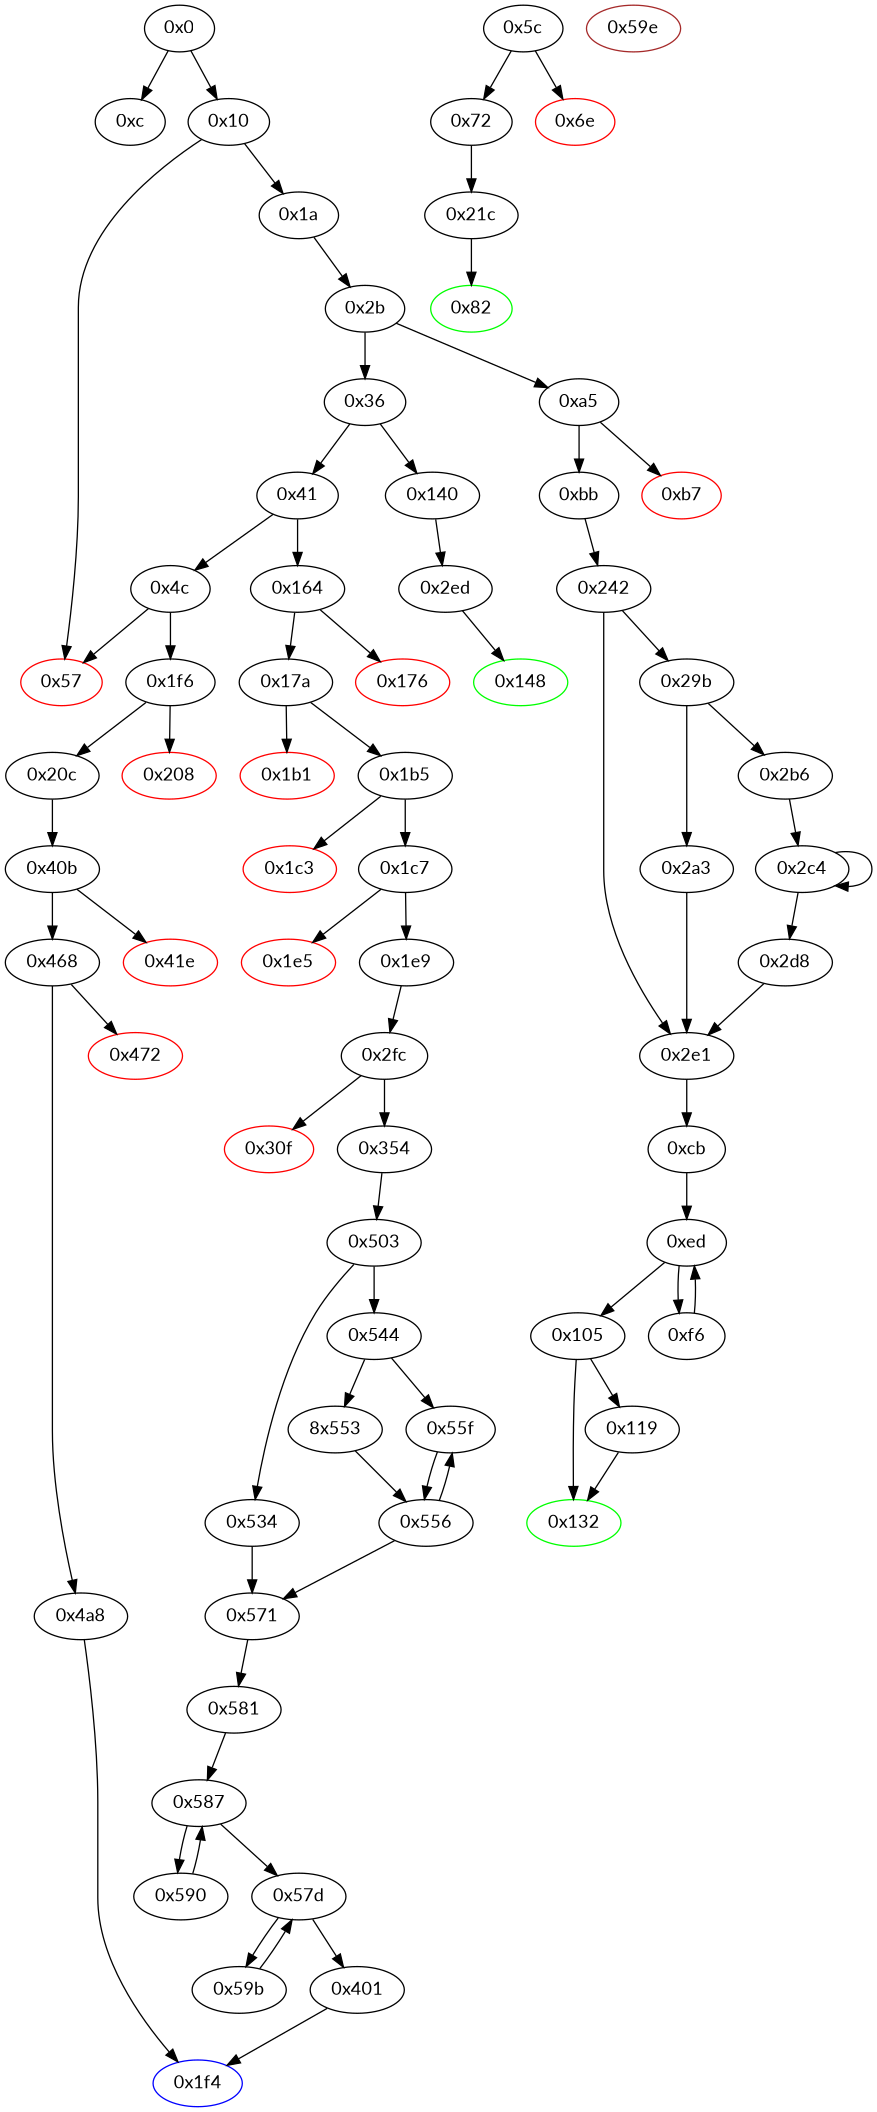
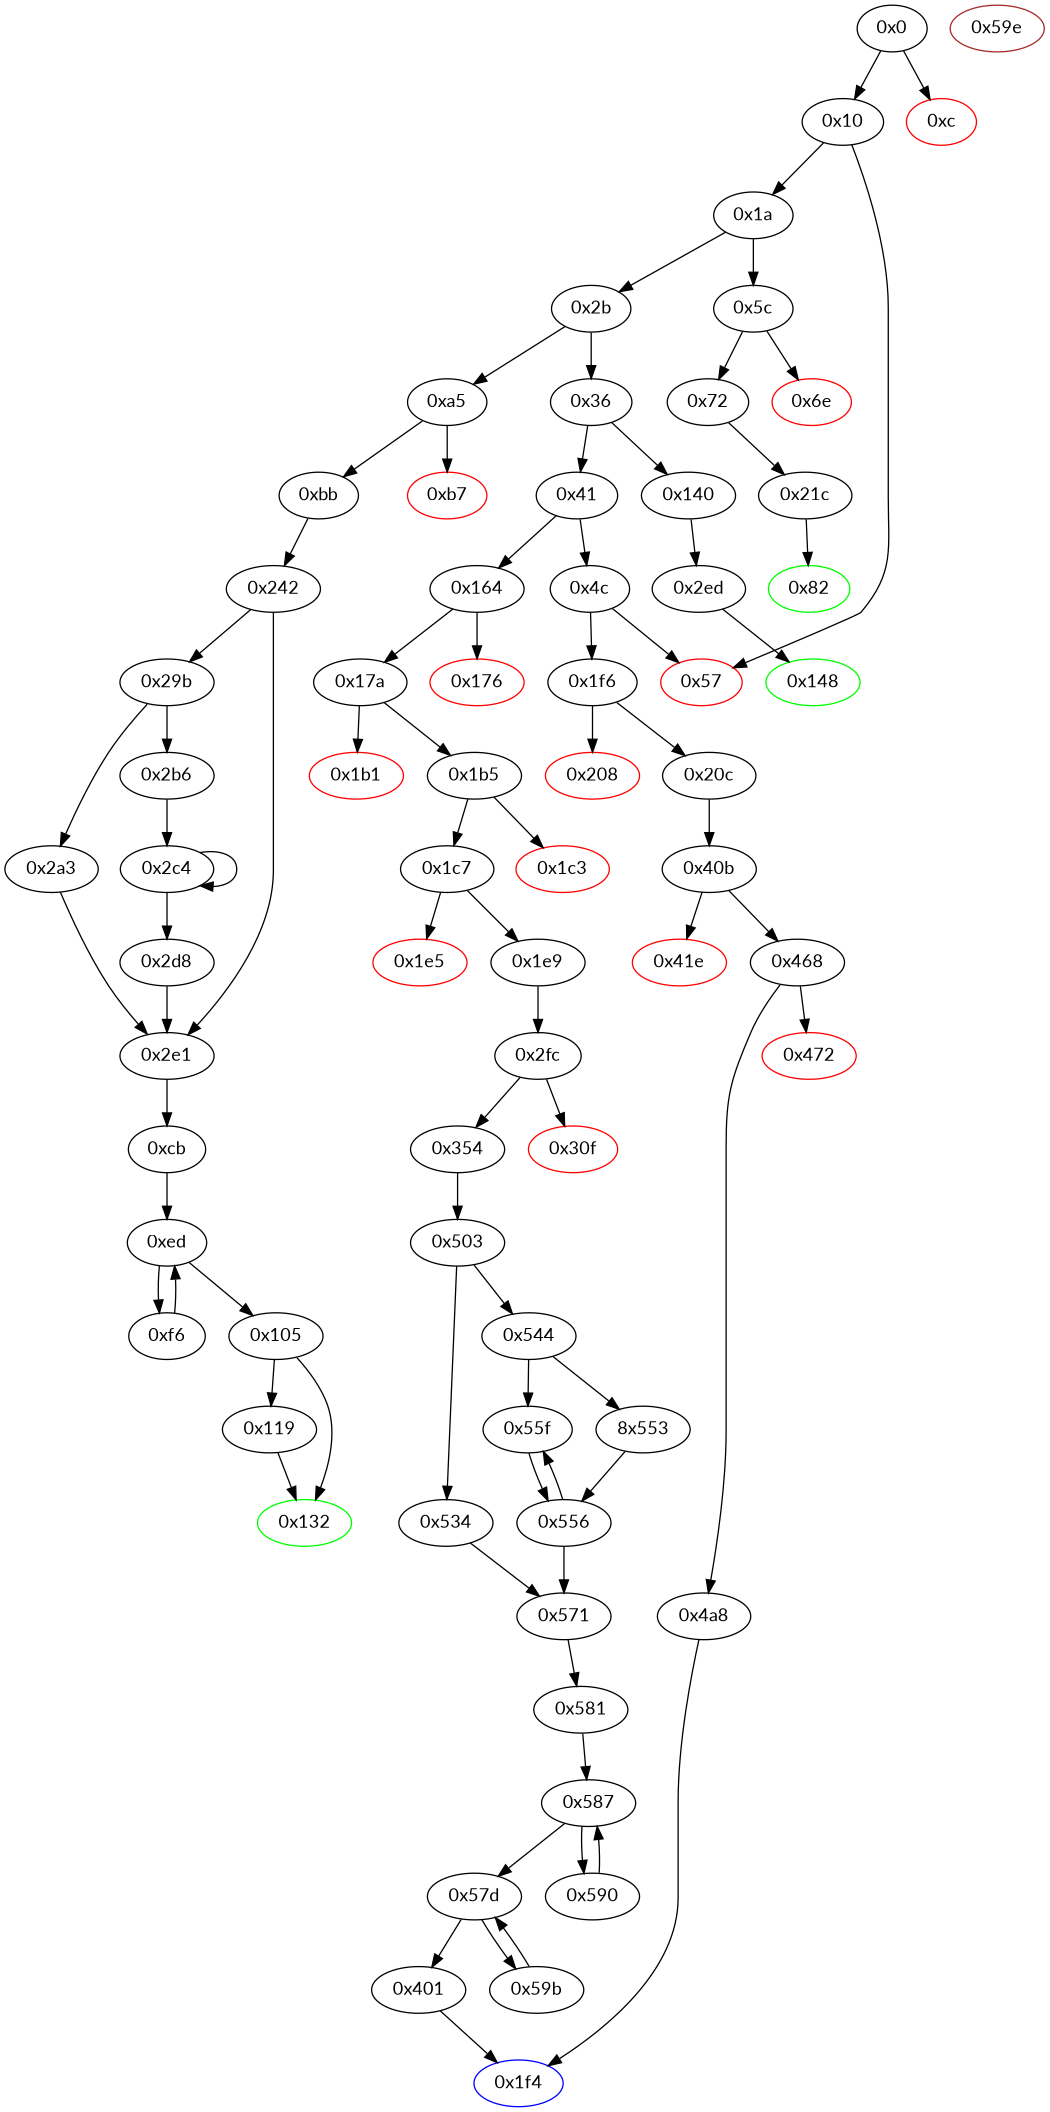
node "0xc": color black -> red
edge "0x1a" -> "0x5c": added
